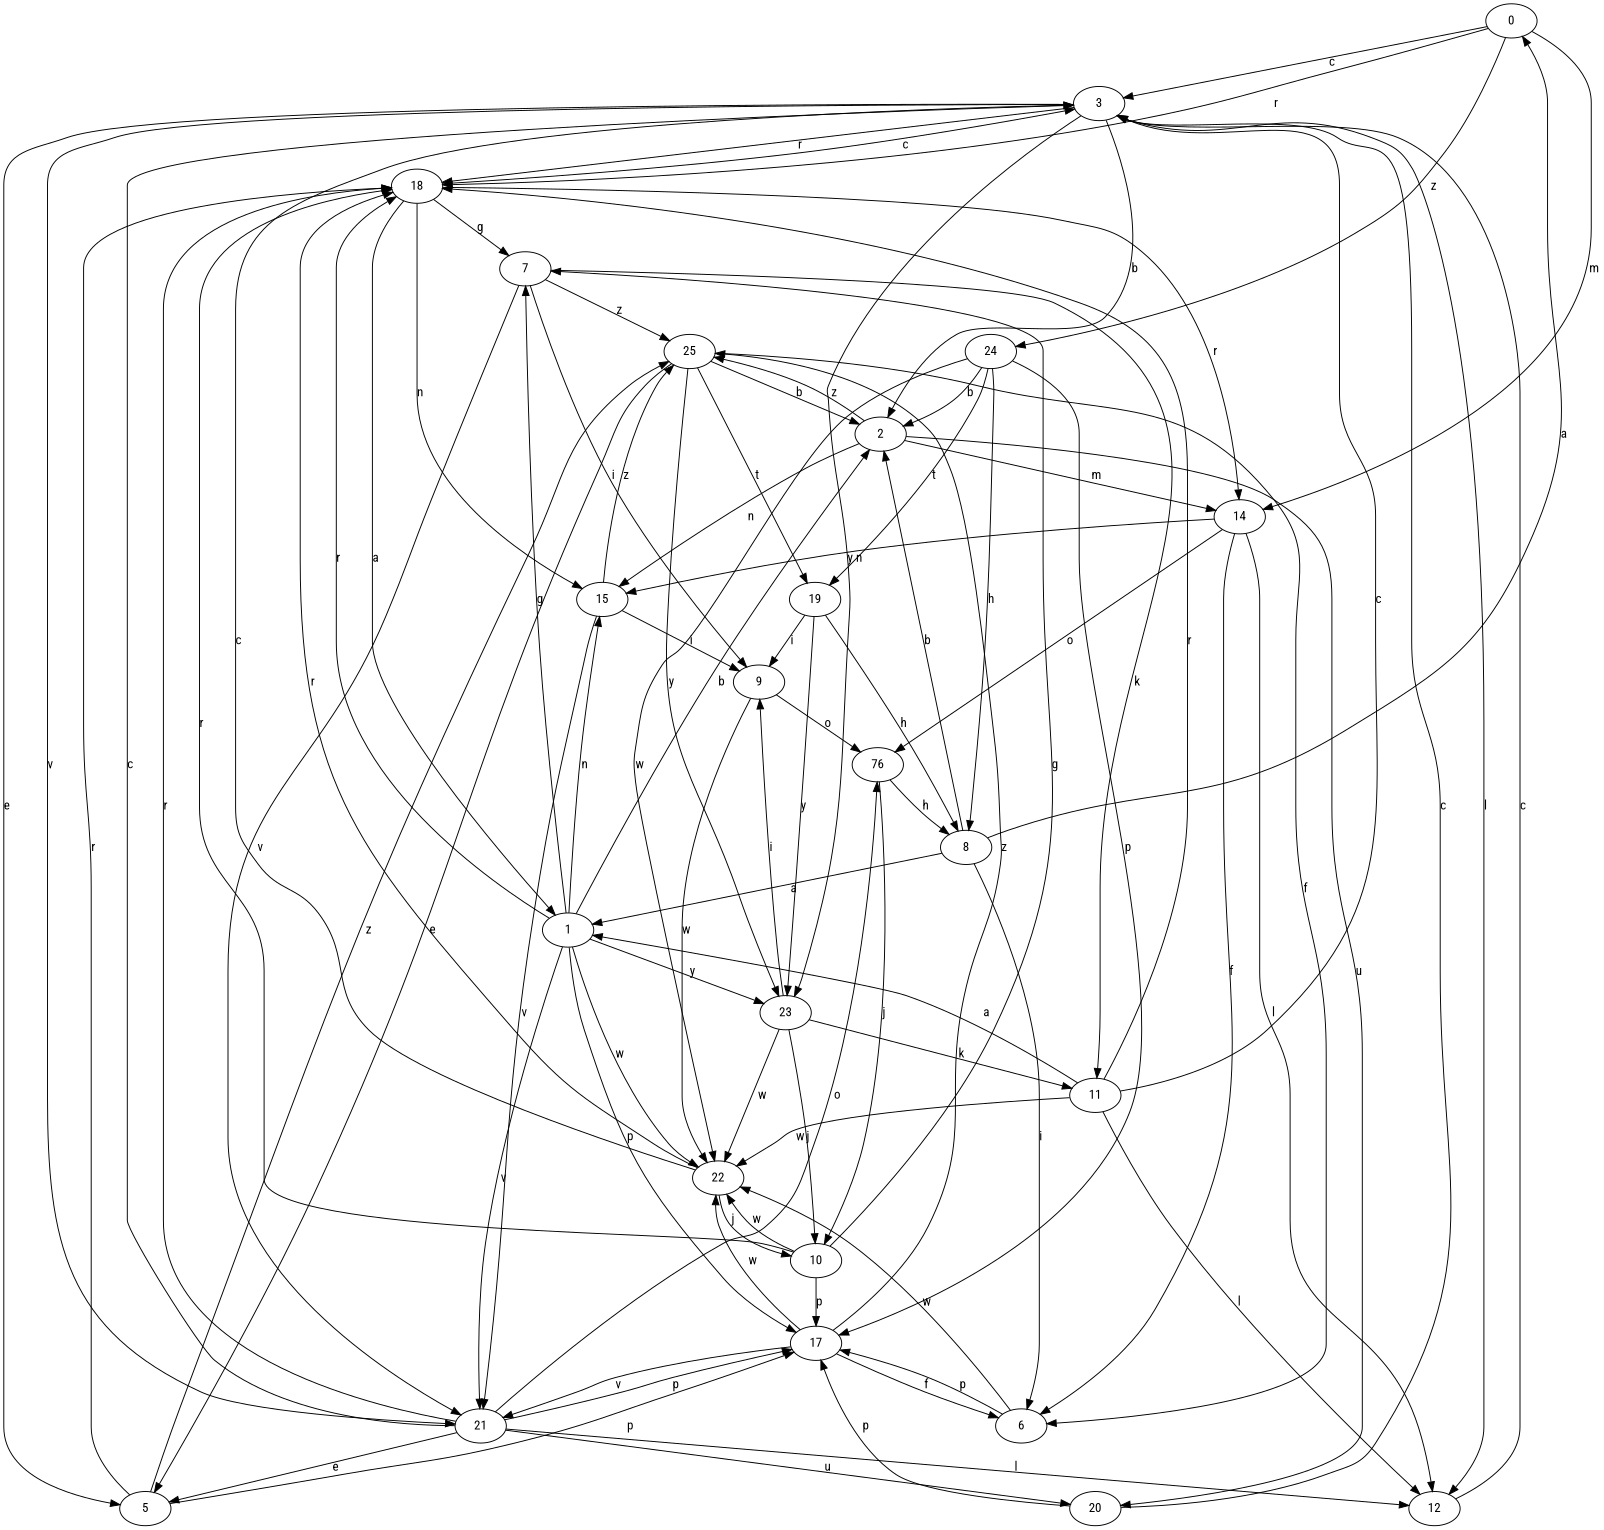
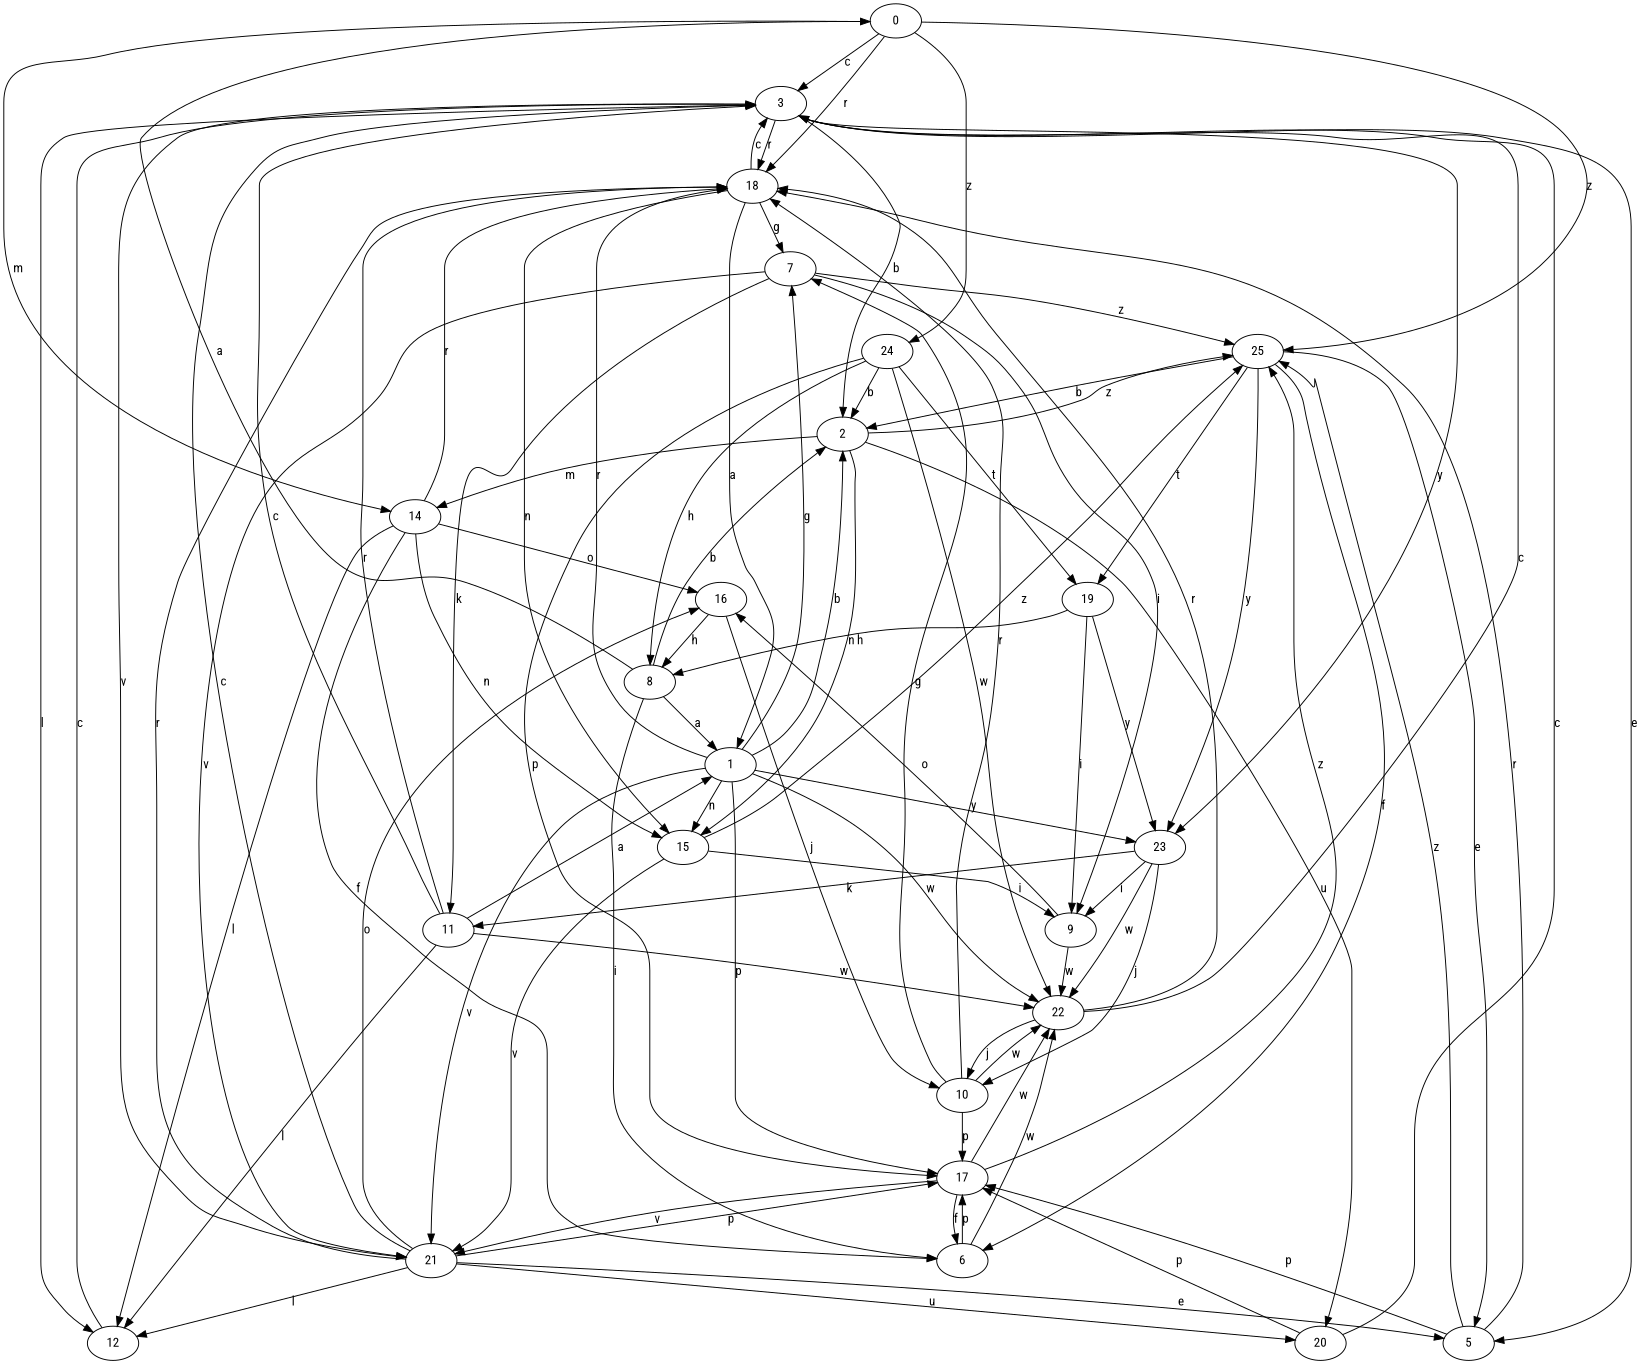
edge "0" -> "25": added, label "z"
edge "18" -> "14": reversed
node "76": label "76" -> "16"
